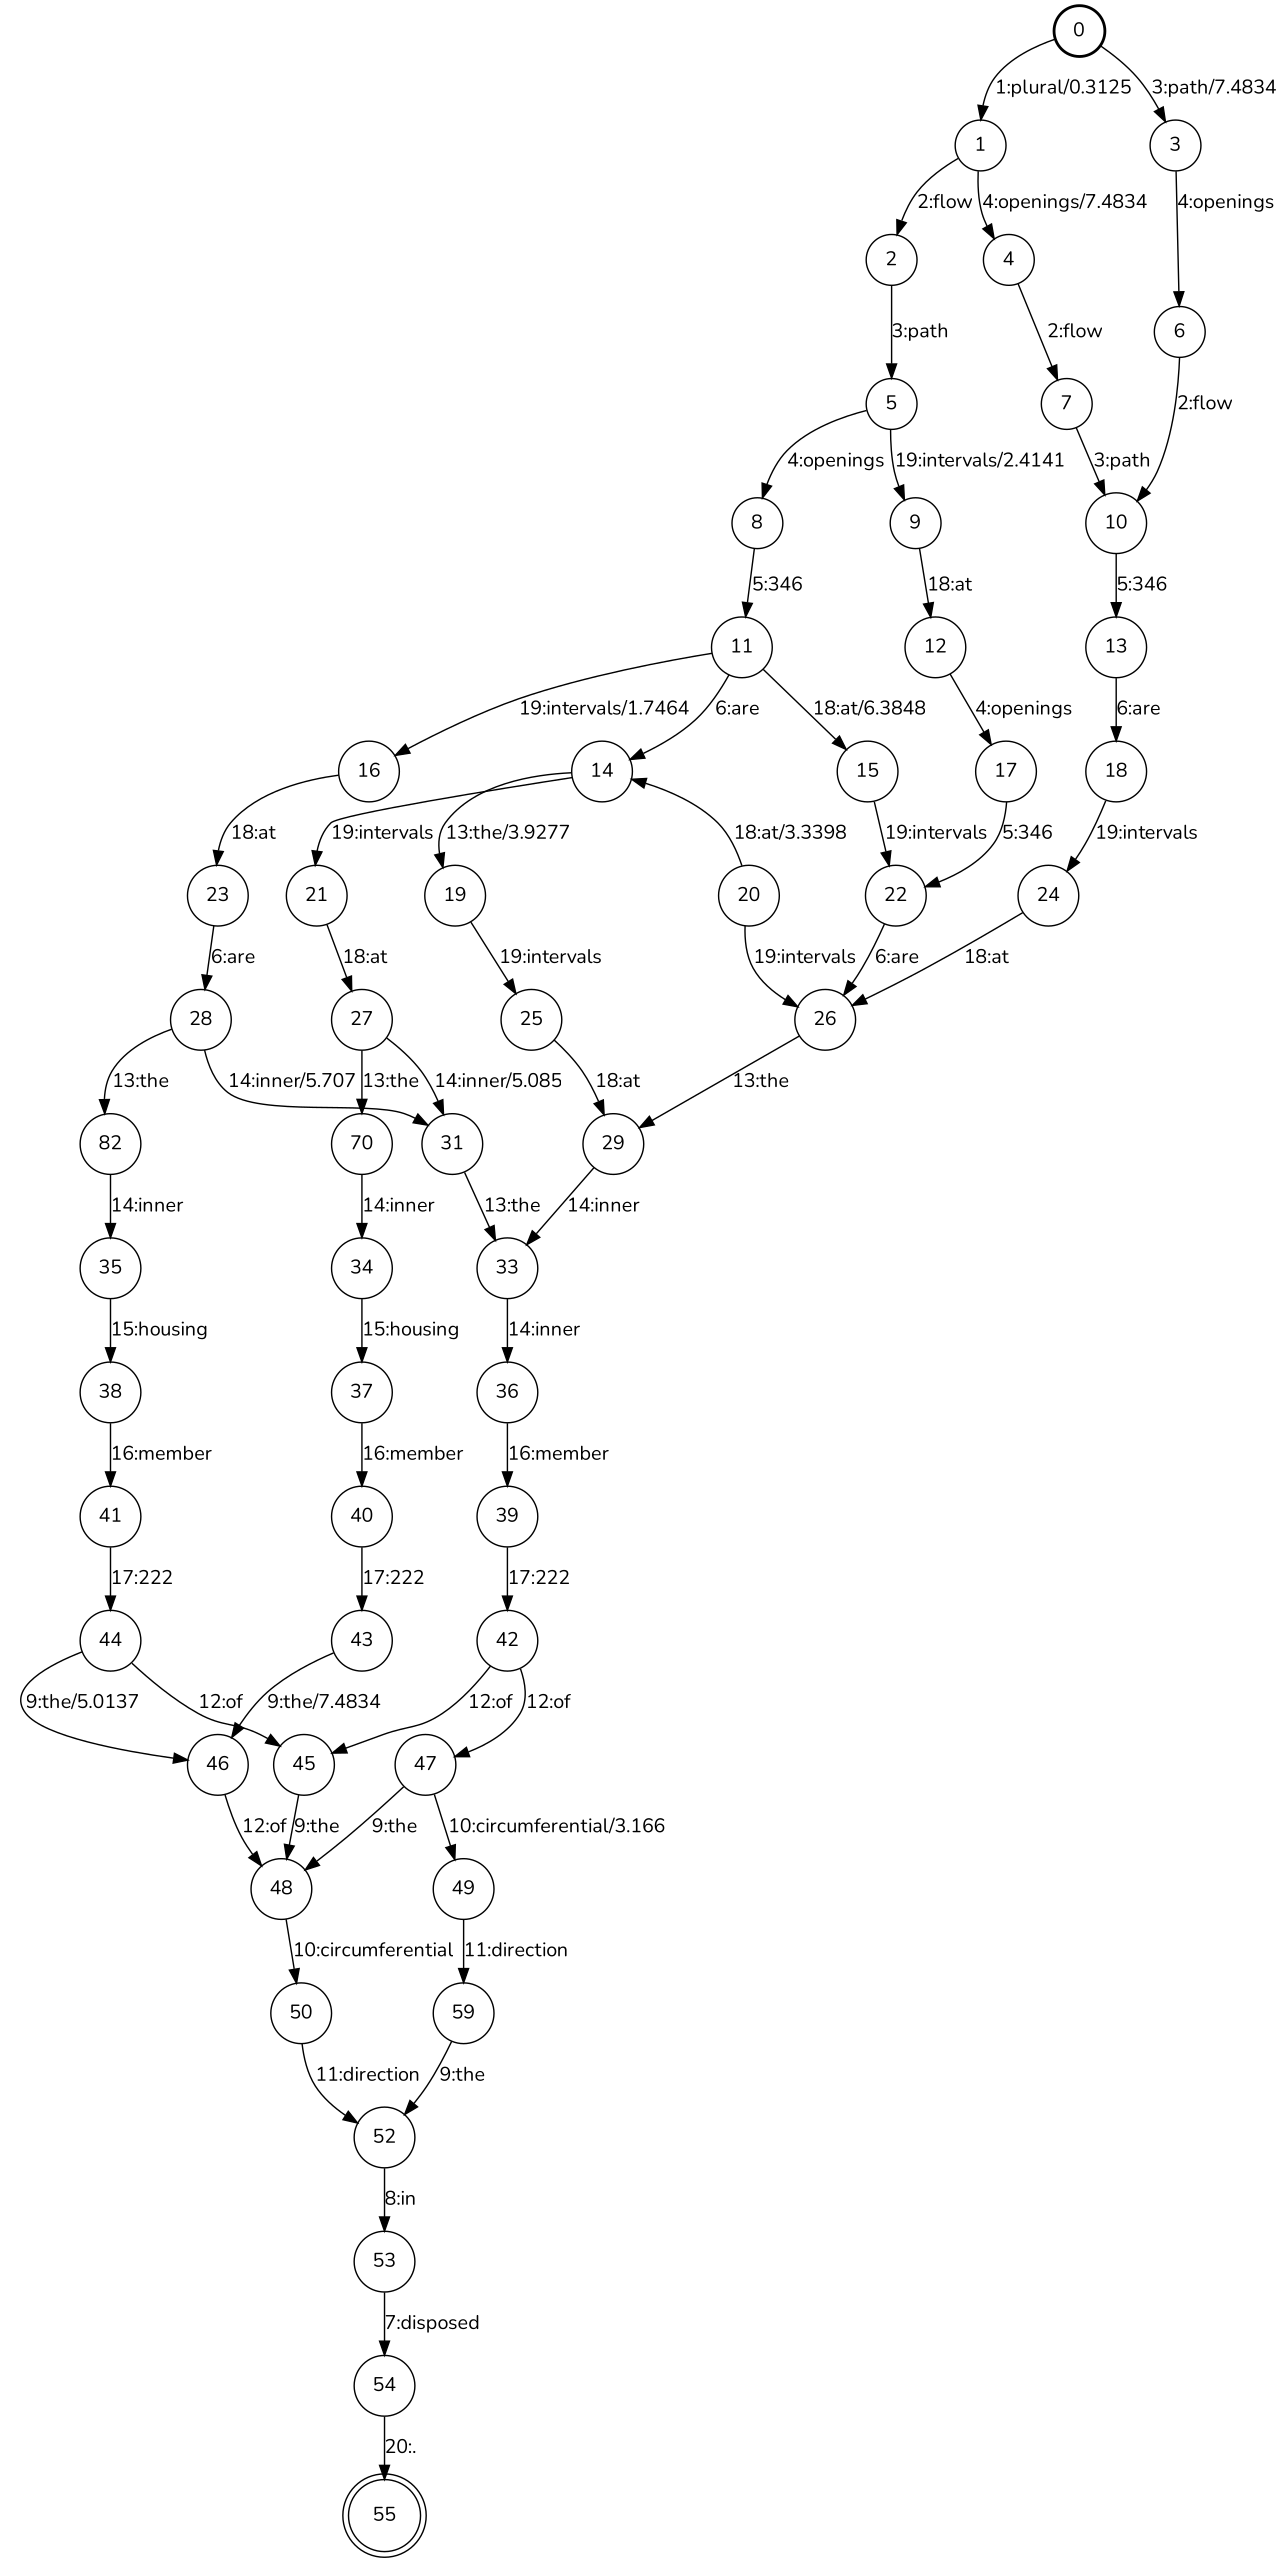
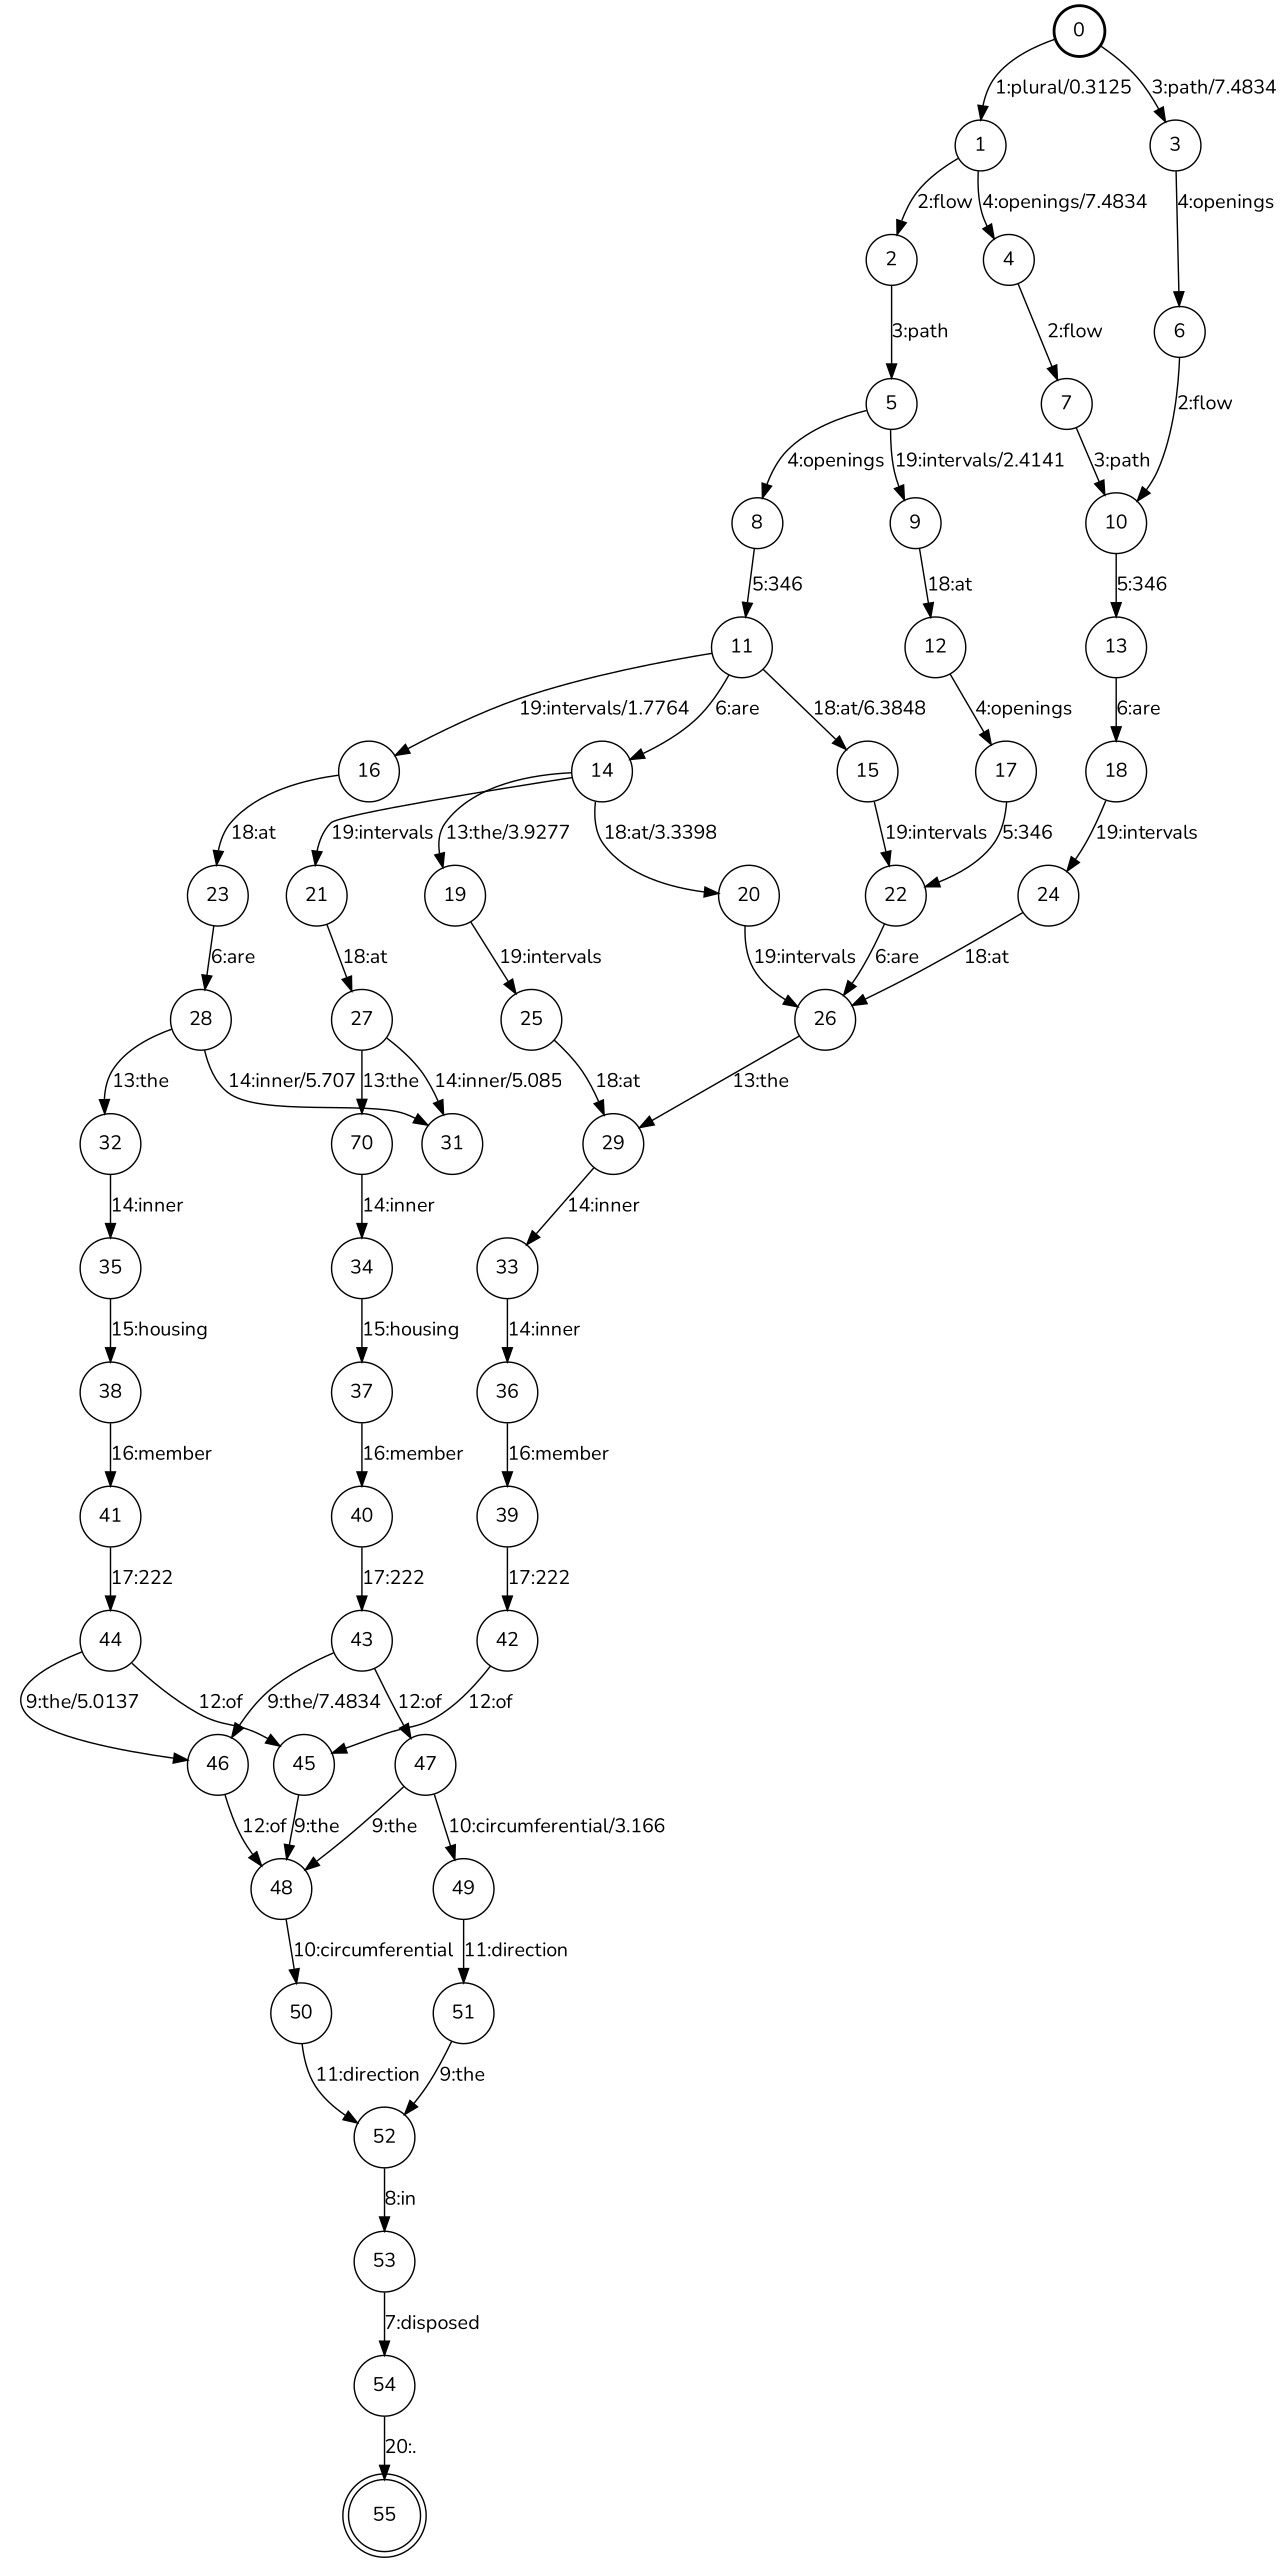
edge "11" -> "16": label "19:intervals/1.7464" -> "19:intervals/1.7764"
edge "20" -> "14": reversed
node "82": label "82" -> "32"
edge "31" -> "33": removed, label "13:the"
edge "42" -> "47": now "43" -> "47"
node "59": label "59" -> "51"
